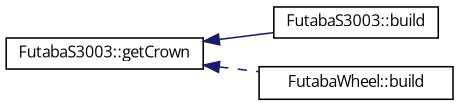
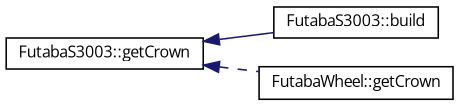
node "FutabaWheel::build": label "FutabaWheel::build" -> "FutabaWheel::getCrown"
